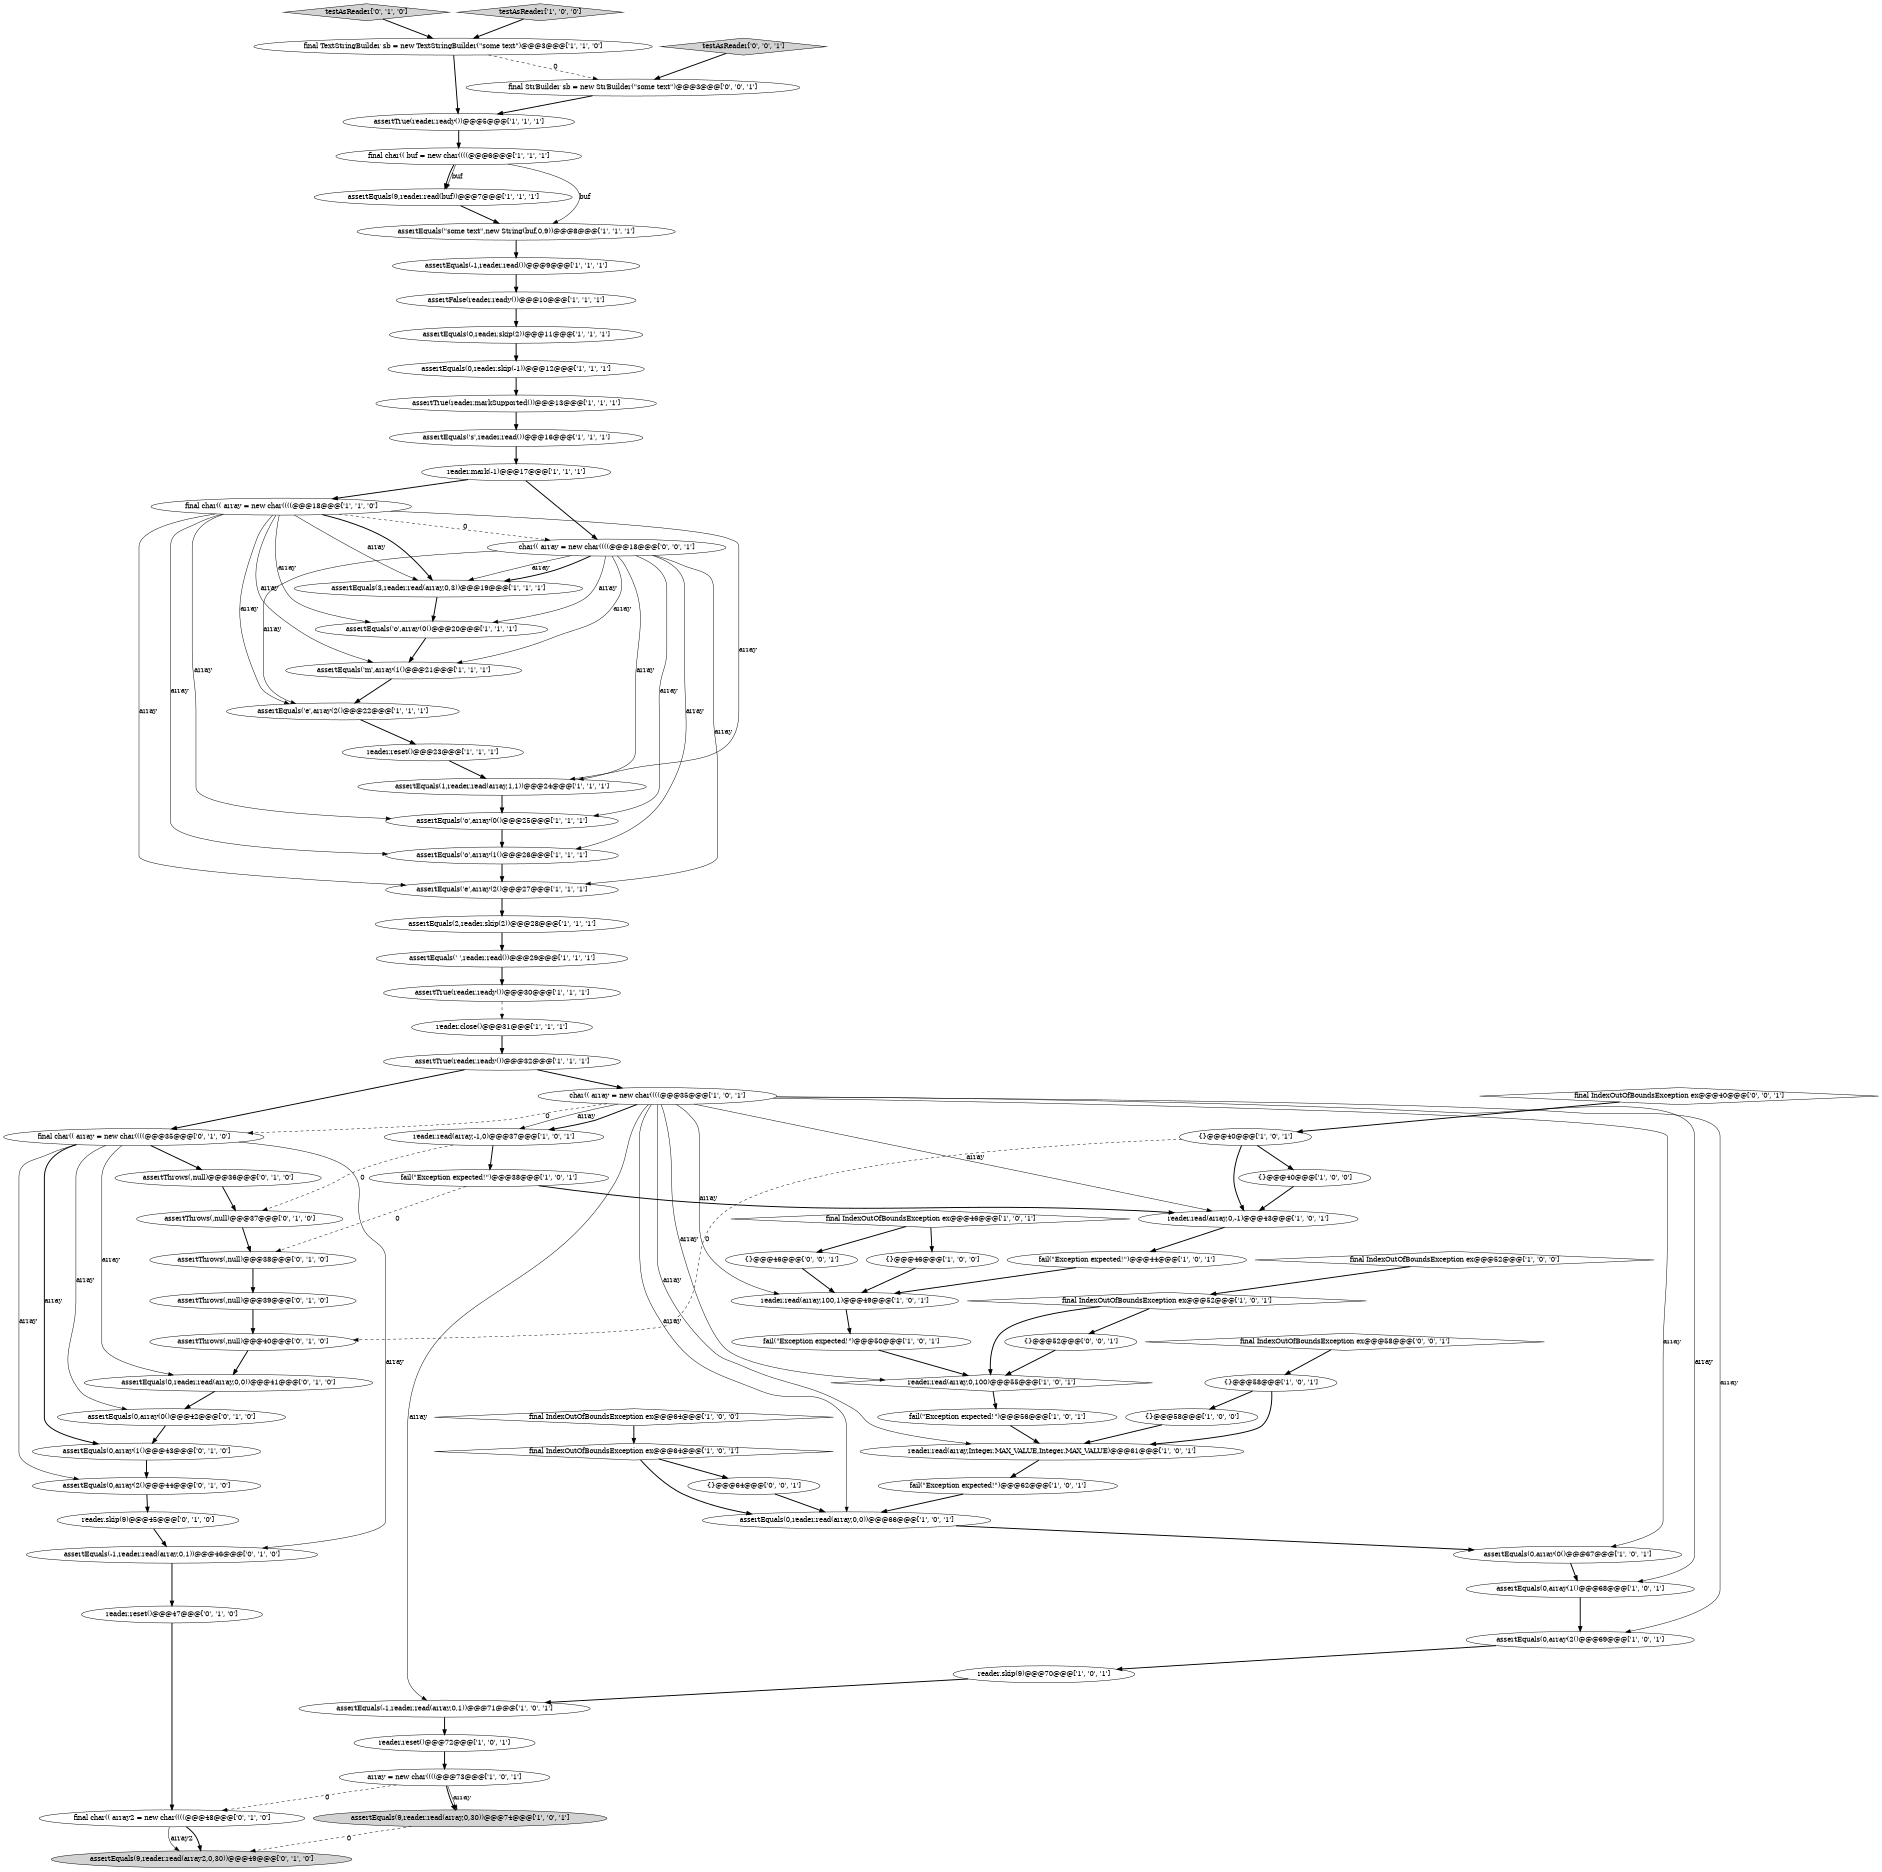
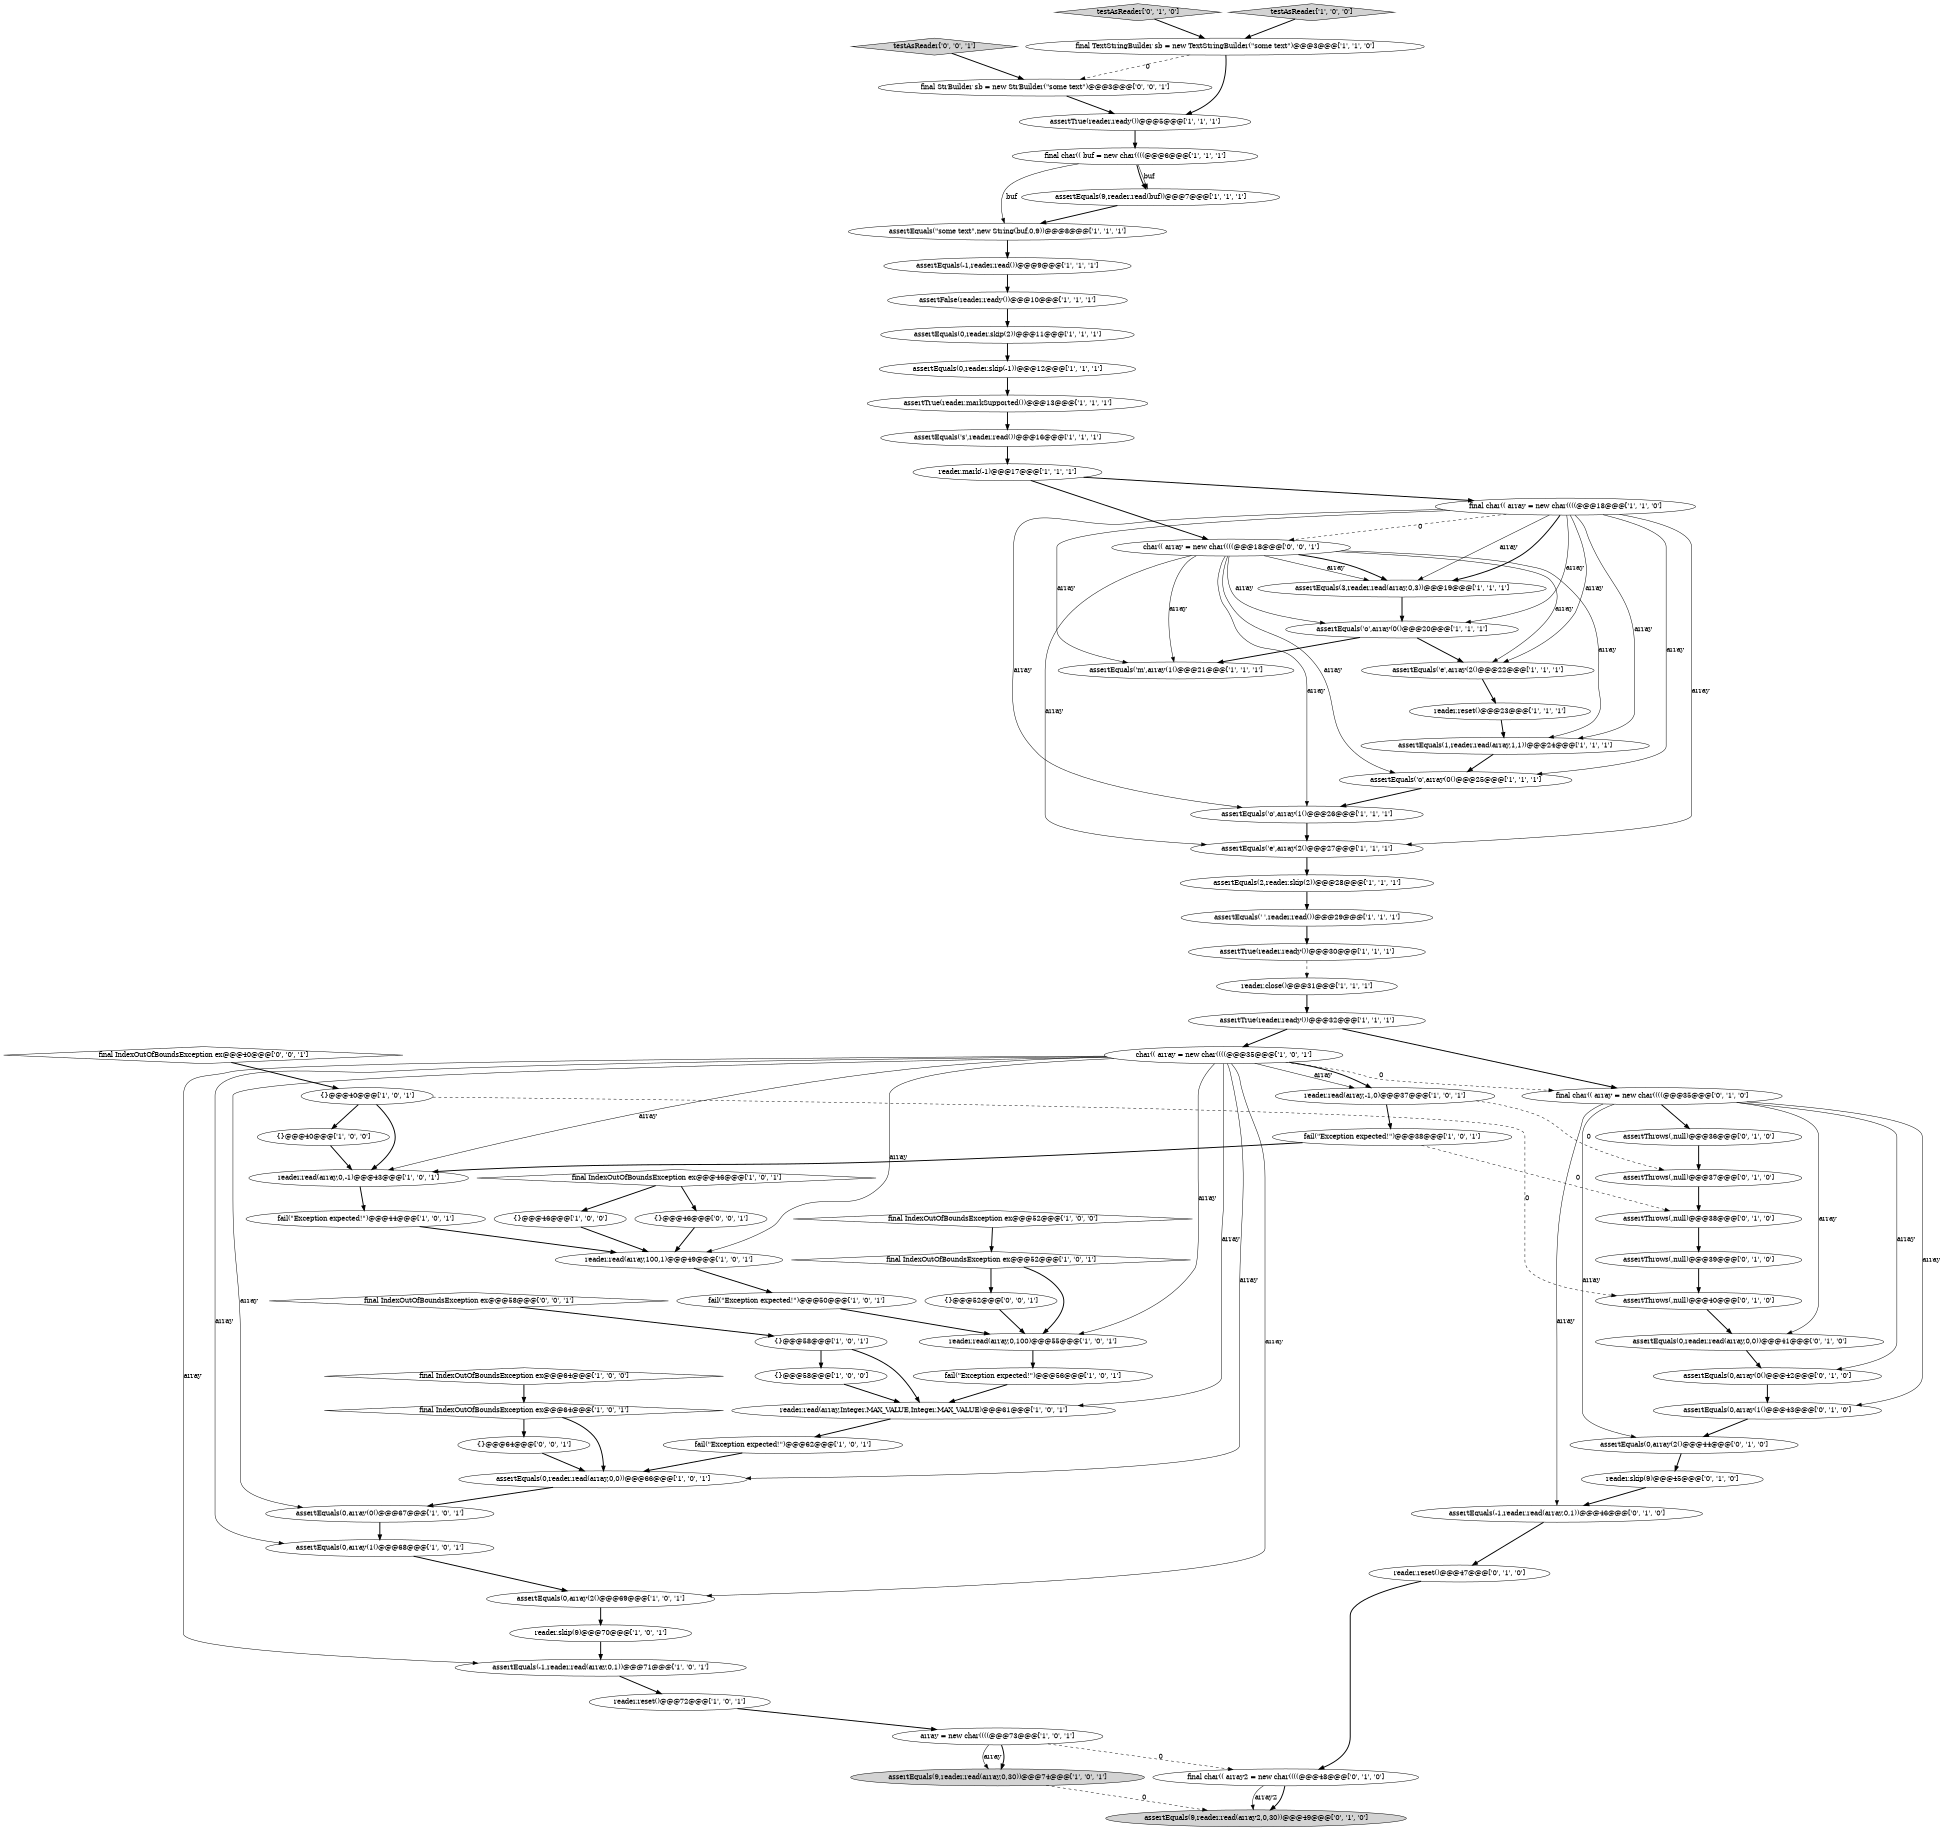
edge "assertEquals('m',array(1()@@@21@@@['1', '1', '1']" -> "assertEquals('e',array(2()@@@22@@@['1', '1', '1']": now "assertEquals('o',array(0()@@@20@@@['1', '1', '1']" -> "assertEquals('e',array(2()@@@22@@@['1', '1', '1']"
edge "final char(( array = new char((((@@@35@@@['0', '1', '0']" -> "assertEquals(0,array(1()@@@43@@@['0', '1', '0']": style bold -> solid
node "reader.read(array,0,100)@@@55@@@['1', '0', '1']": shape diamond -> ellipse
